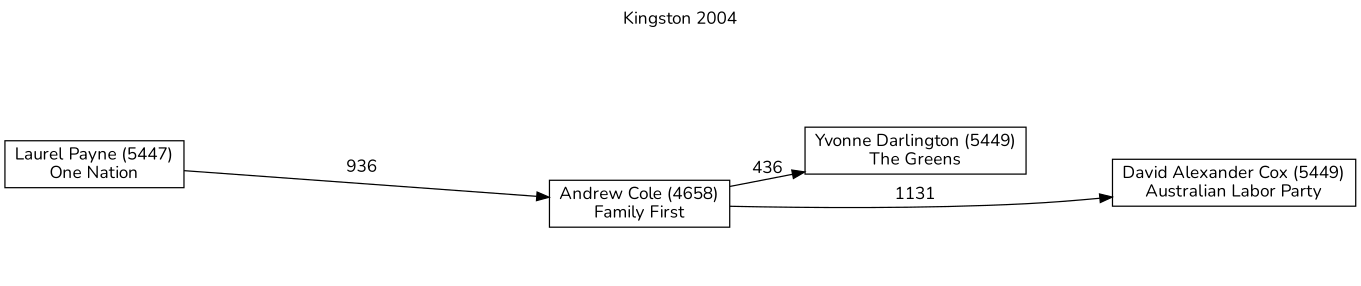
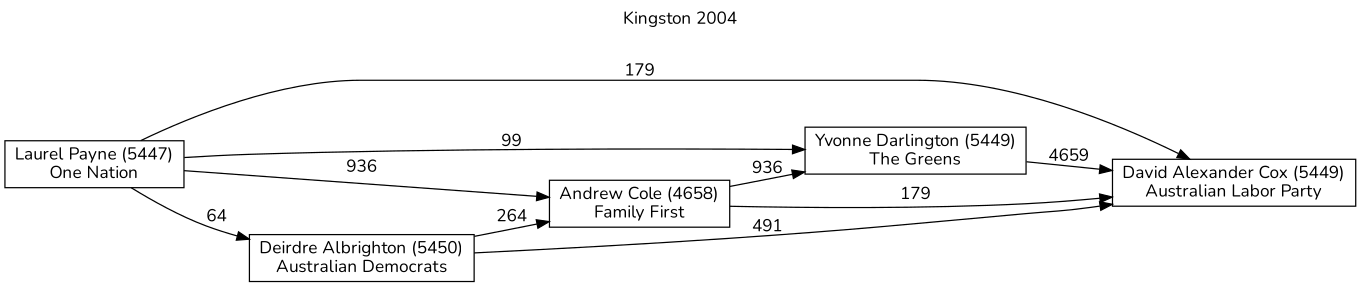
edge "Laurel Payne (5447) One Nation" -> "David Alexander Cox (5449) Australian Labor Party": added, label "179"
edge "Laurel Payne (5447) One Nation" -> "Yvonne Darlington (5449) The Greens": added, label "99"
edge "Yvonne Darlington (5449) The Greens" -> "David Alexander Cox (5449) Australian Labor Party": added, label "4659"
edge "Andrew Cole (4658) Family First" -> "Yvonne Darlington (5449) The Greens": label "436" -> "936"
edge "Andrew Cole (4658) Family First" -> "David Alexander Cox (5449) Australian Labor Party": label "1131" -> "179"
node "Deirdre Albrighton (5450) Australian Democrats": added
